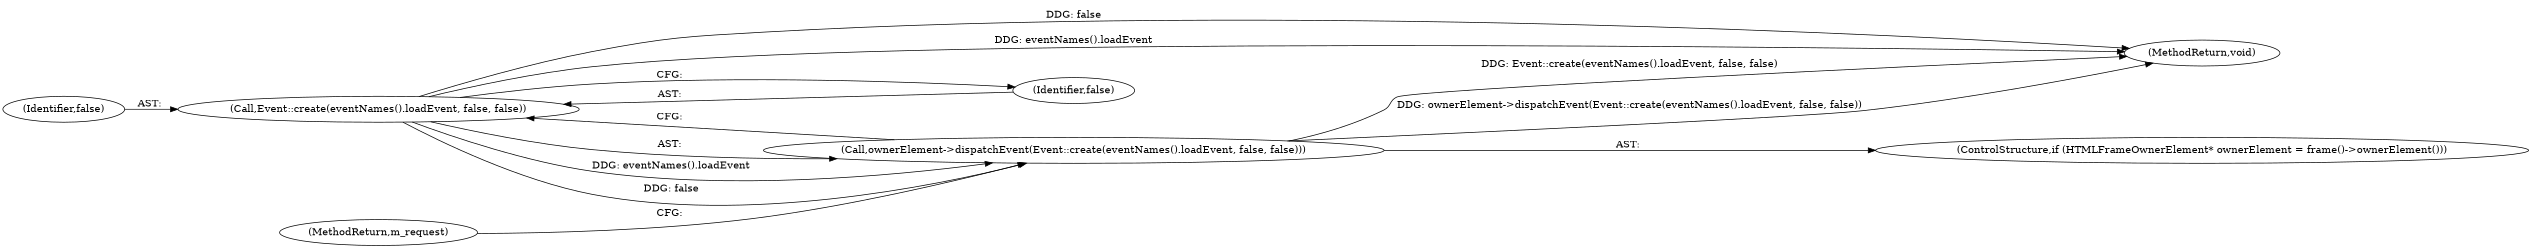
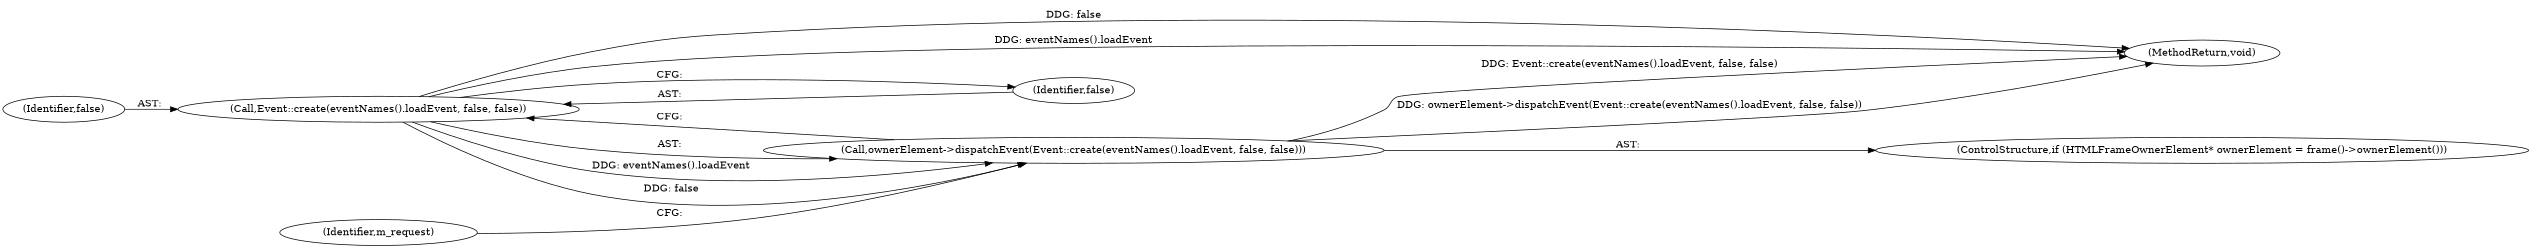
node "(MethodReturn,m_request)": label "(MethodReturn,m_request)" -> "(Identifier,m_request)"
